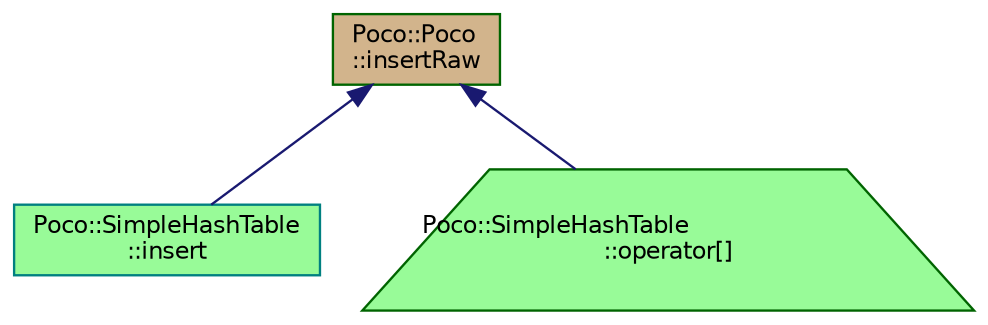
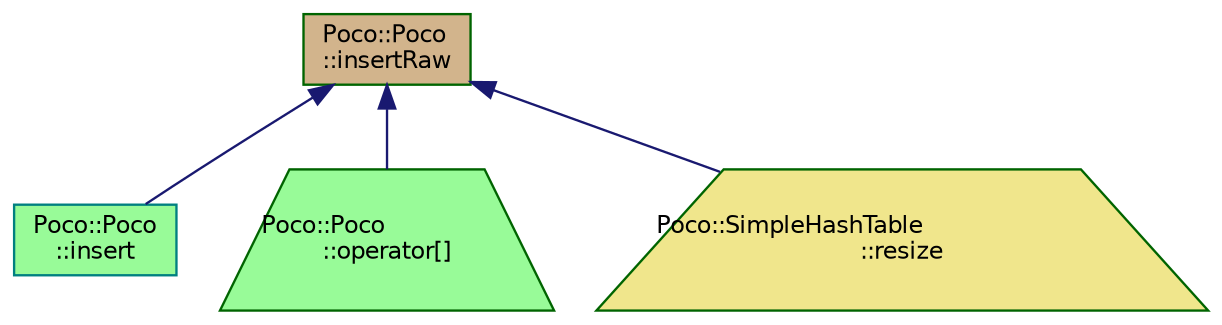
node "Poco::SimpleHashTable ::insert": label "Poco::SimpleHashTable ::insert" -> "Poco::Poco ::insert"
node "Poco::SimpleHashTable ::operator[]": label "Poco::SimpleHashTable ::operator[]" -> "Poco::Poco ::operator[]"
node "Poco::SimpleHashTable ::resize": added
